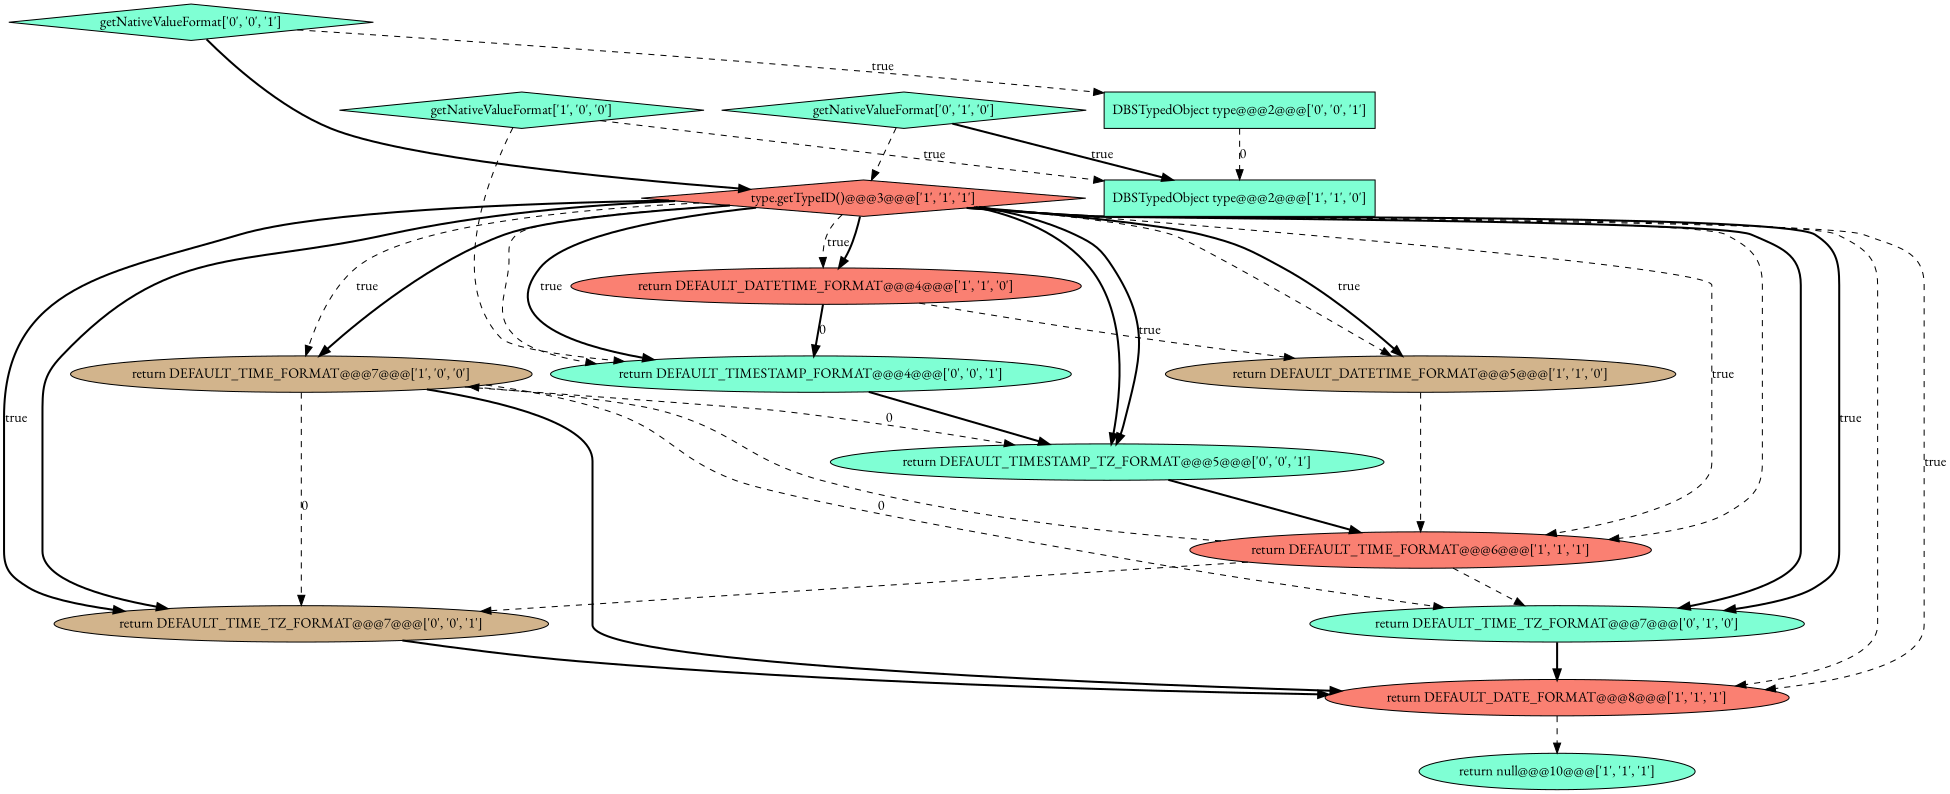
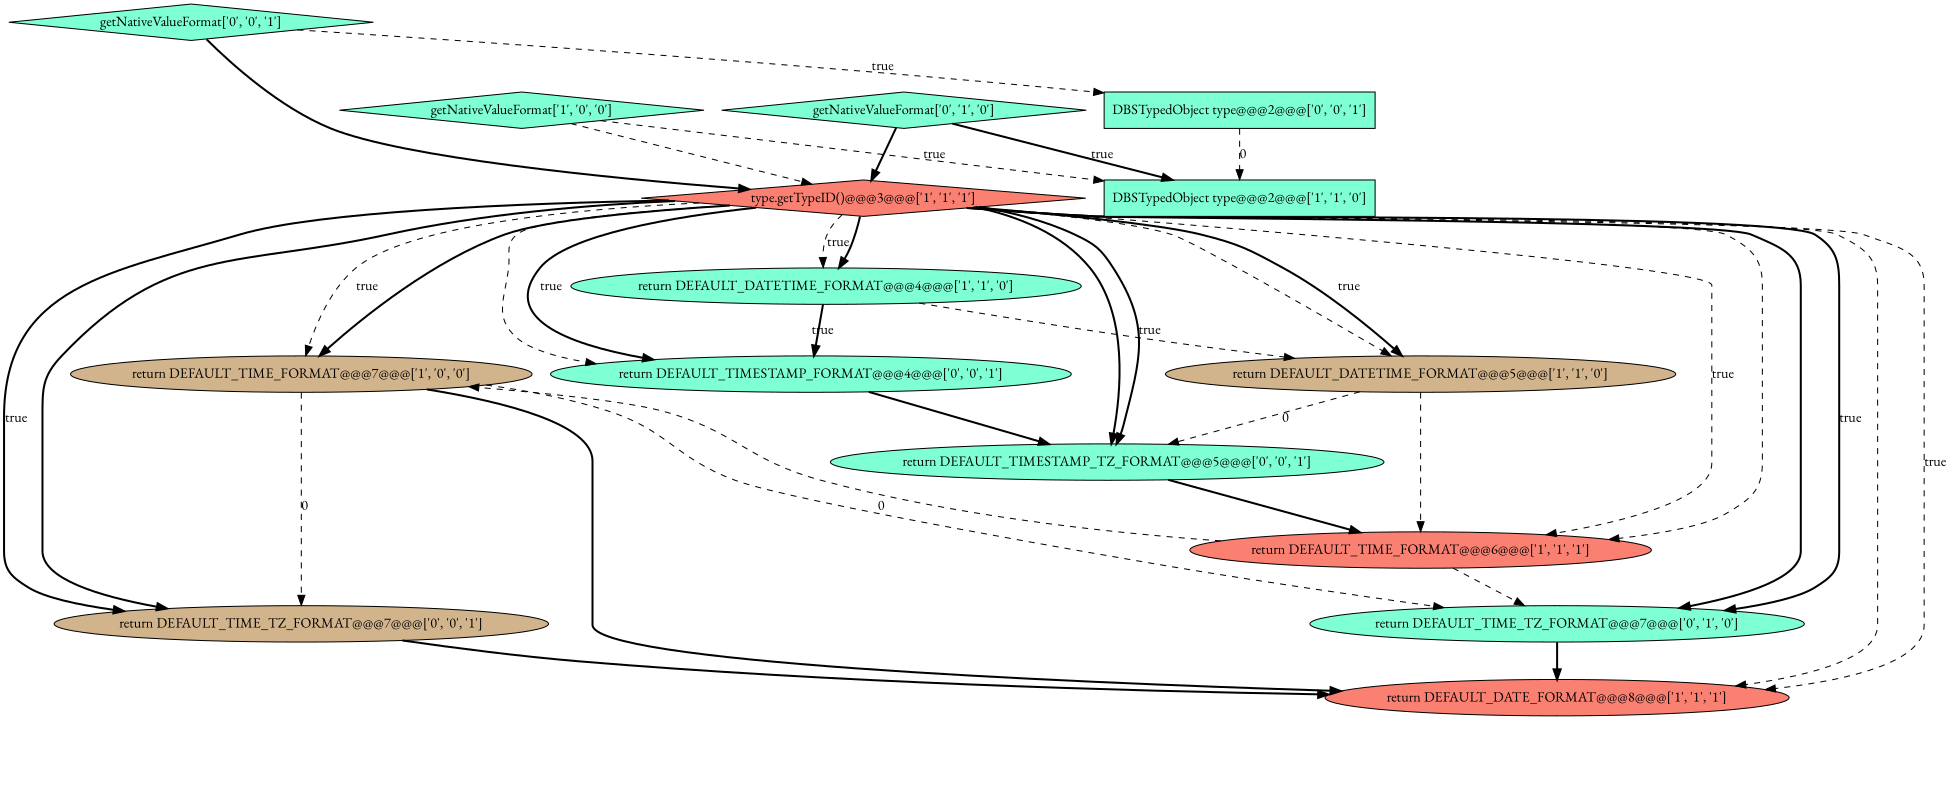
edge "getNativeValueFormat['0', '1', '0']" -> "type.getTypeID()@@@3@@@['1', '1', '1']": style dashed -> bold
node "return DEFAULT_DATETIME_FORMAT@@@4@@@['1', '1', '0']": fillcolor salmon -> aquamarine
edge "getNativeValueFormat['1', '0', '0']" -> "return DEFAULT_TIMESTAMP_FORMAT@@@4@@@['0', '0', '1']": now "getNativeValueFormat['1', '0', '0']" -> "type.getTypeID()@@@3@@@['1', '1', '1']"
edge "return DEFAULT_DATETIME_FORMAT@@@4@@@['1', '1', '0']" -> "return DEFAULT_TIMESTAMP_FORMAT@@@4@@@['0', '0', '1']": label "0" -> "true"
edge "return DEFAULT_TIME_FORMAT@@@7@@@['1', '0', '0']" -> "return DEFAULT_TIMESTAMP_TZ_FORMAT@@@5@@@['0', '0', '1']": now "return DEFAULT_DATETIME_FORMAT@@@5@@@['1', '1', '0']" -> "return DEFAULT_TIMESTAMP_TZ_FORMAT@@@5@@@['0', '0', '1']"
edge "return DEFAULT_TIME_FORMAT@@@6@@@['1', '1', '1']" -> "return DEFAULT_TIME_TZ_FORMAT@@@7@@@['0', '0', '1']": removed
node "return null@@@10@@@['1', '1', '1']": removed
